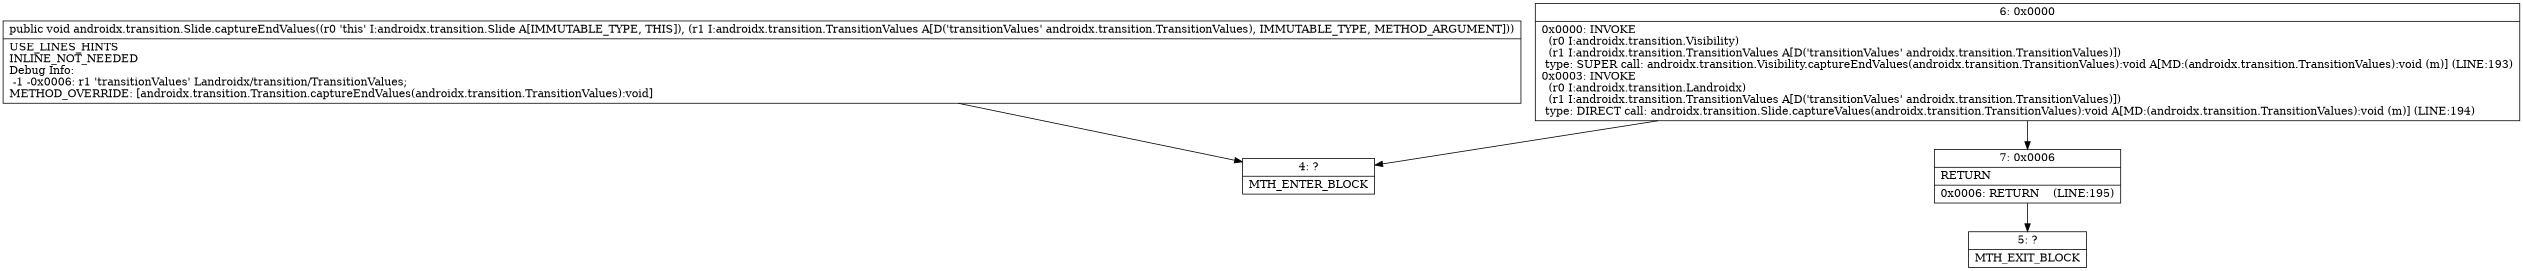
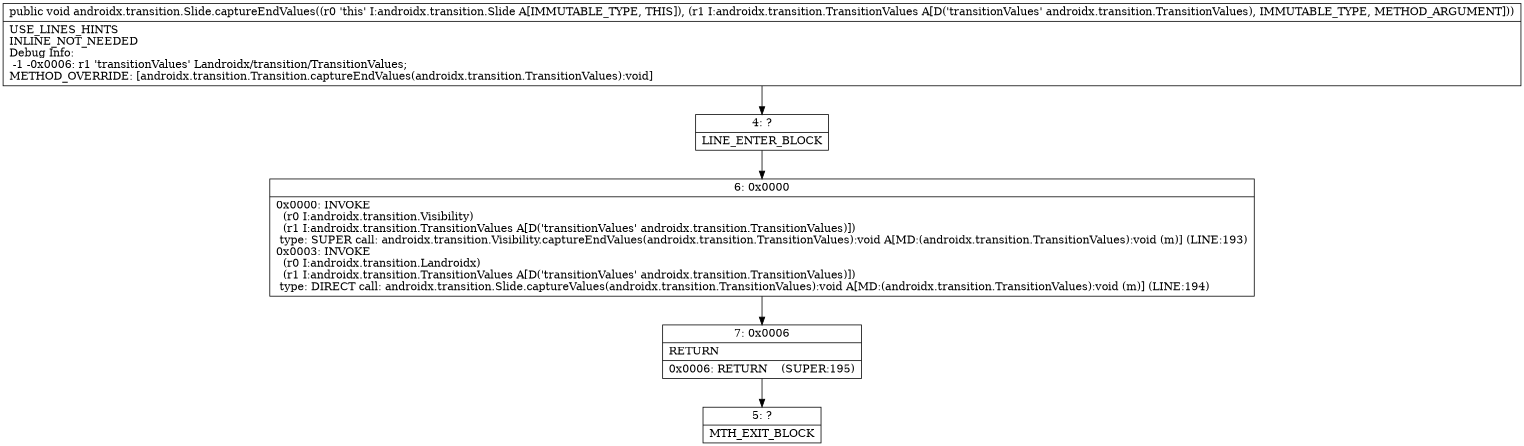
edge "6: 0x0000" -> "4: ?": reversed
node "4: ?": text "MTH_ENTER_BLOCK" -> "LINE_ENTER_BLOCK"
node "7: 0x0006": text "0x0006: RETURN    (LINE:195)" -> "0x0006: RETURN    (SUPER:195)"
